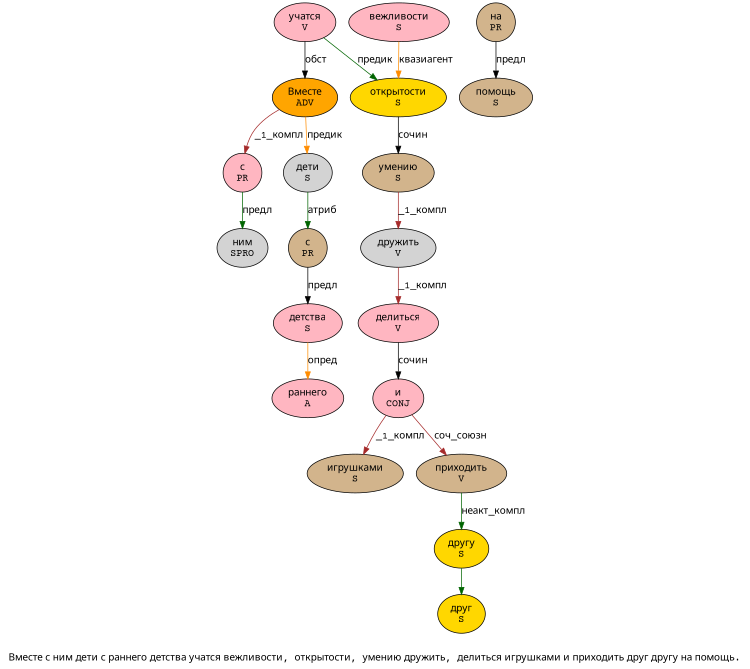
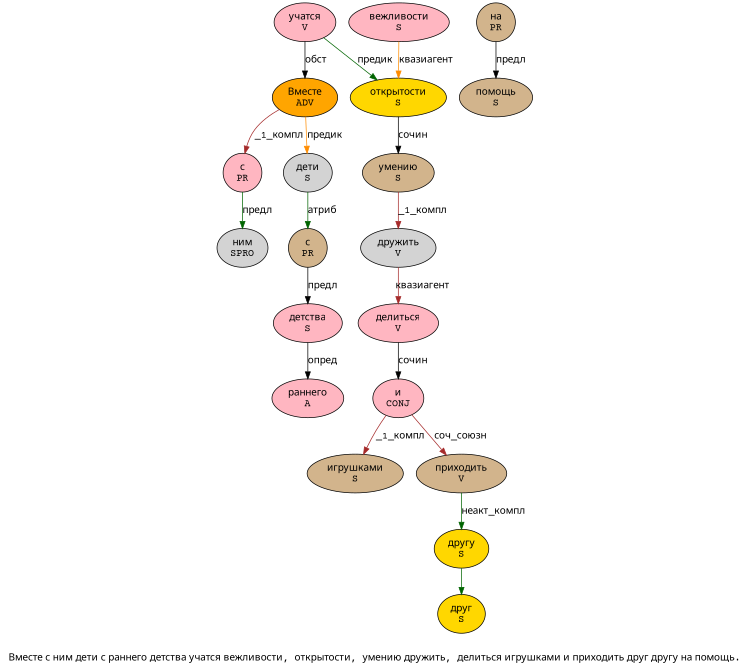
edge "дружить V" -> "делиться V": label "_1_компл" -> "квазиагент"
edge "детства S" -> "раннего A": color darkorange -> black
